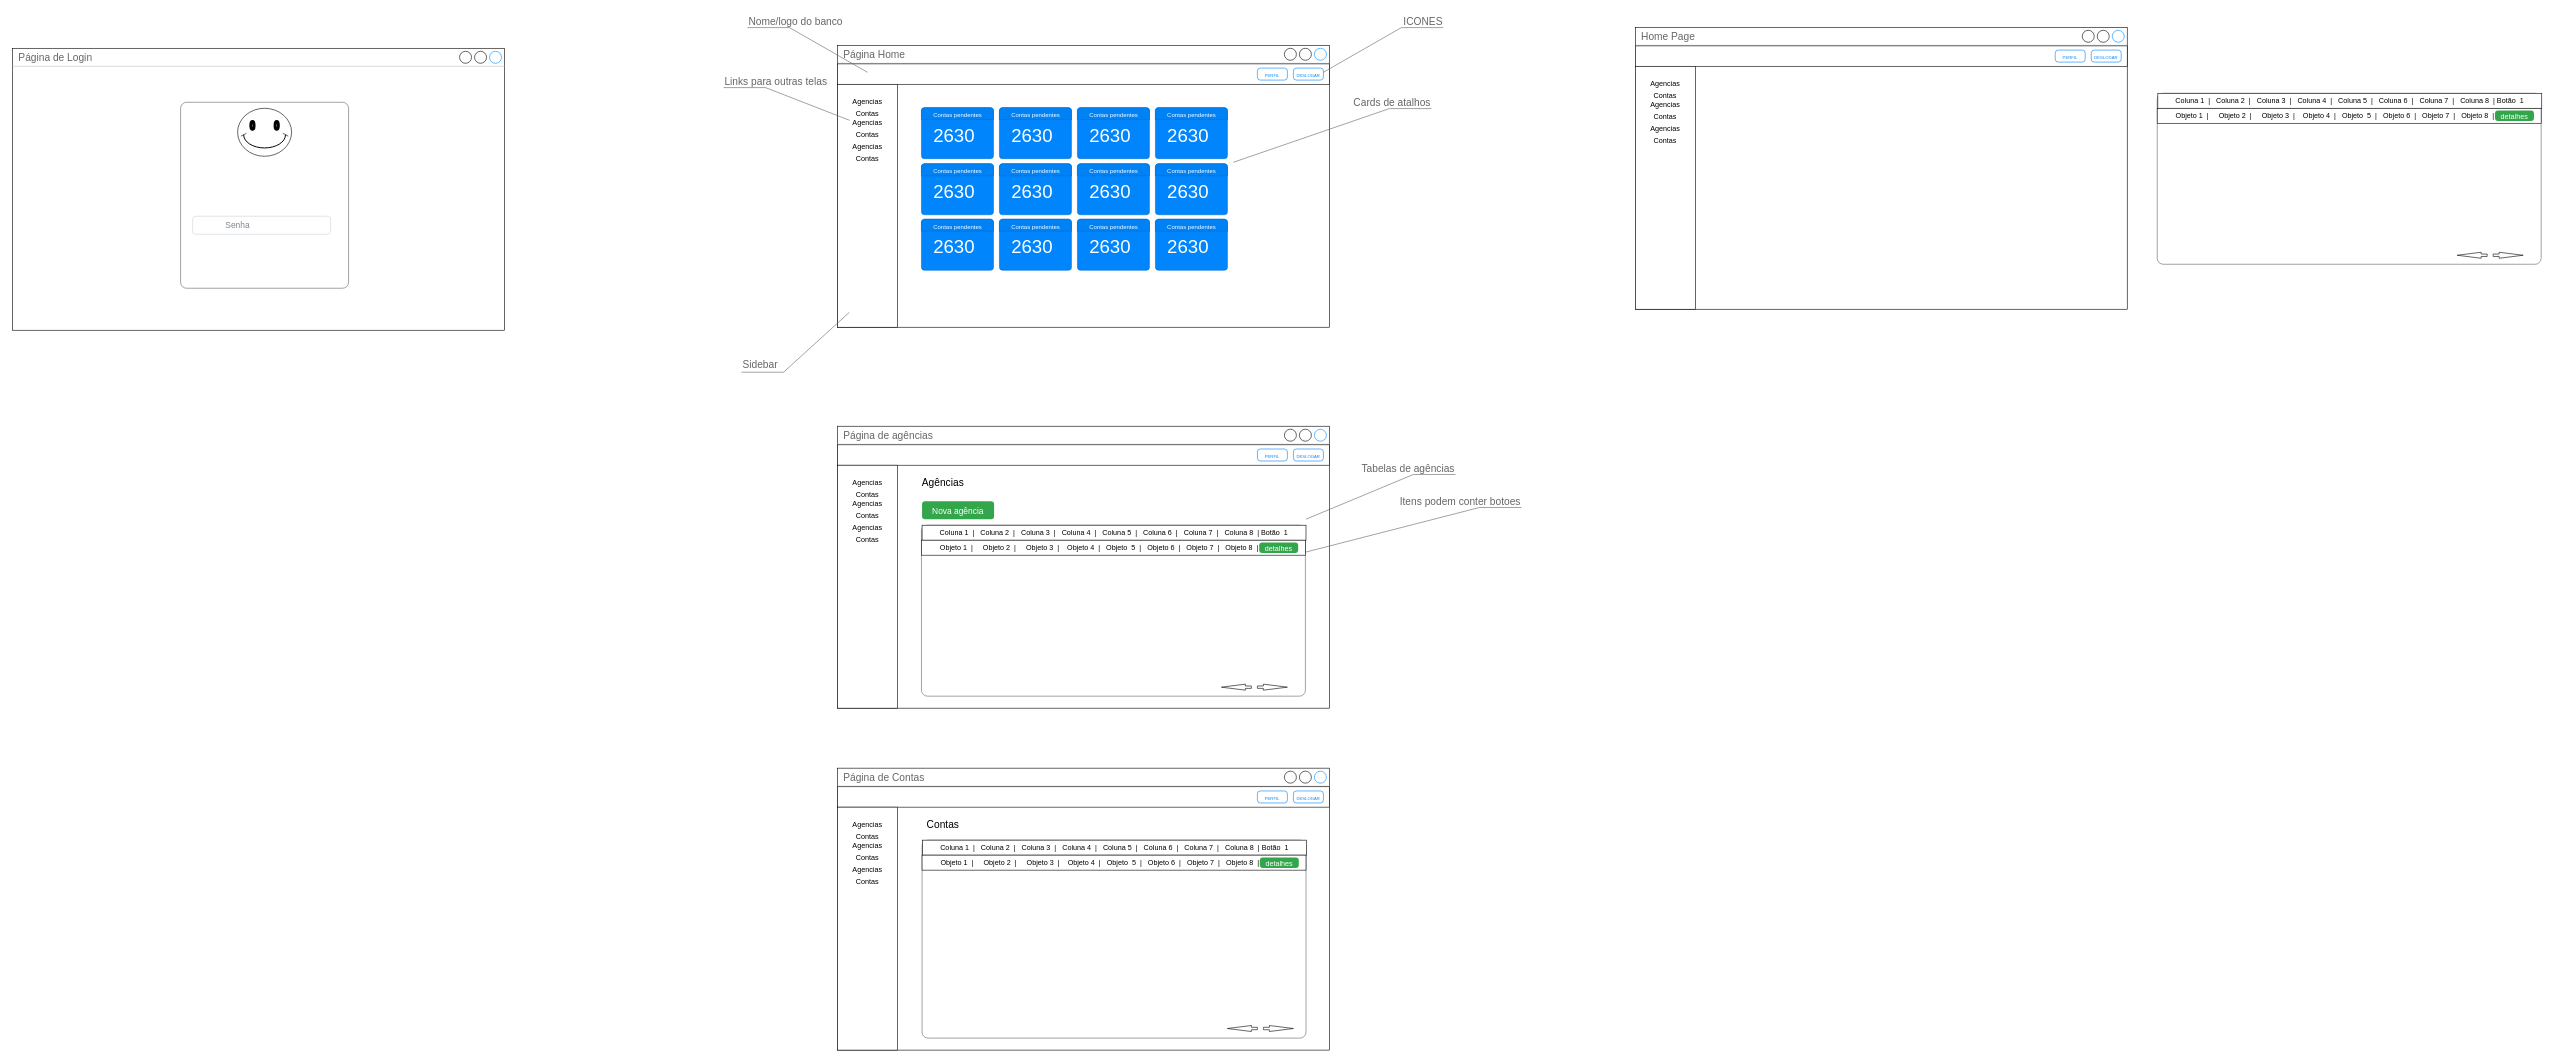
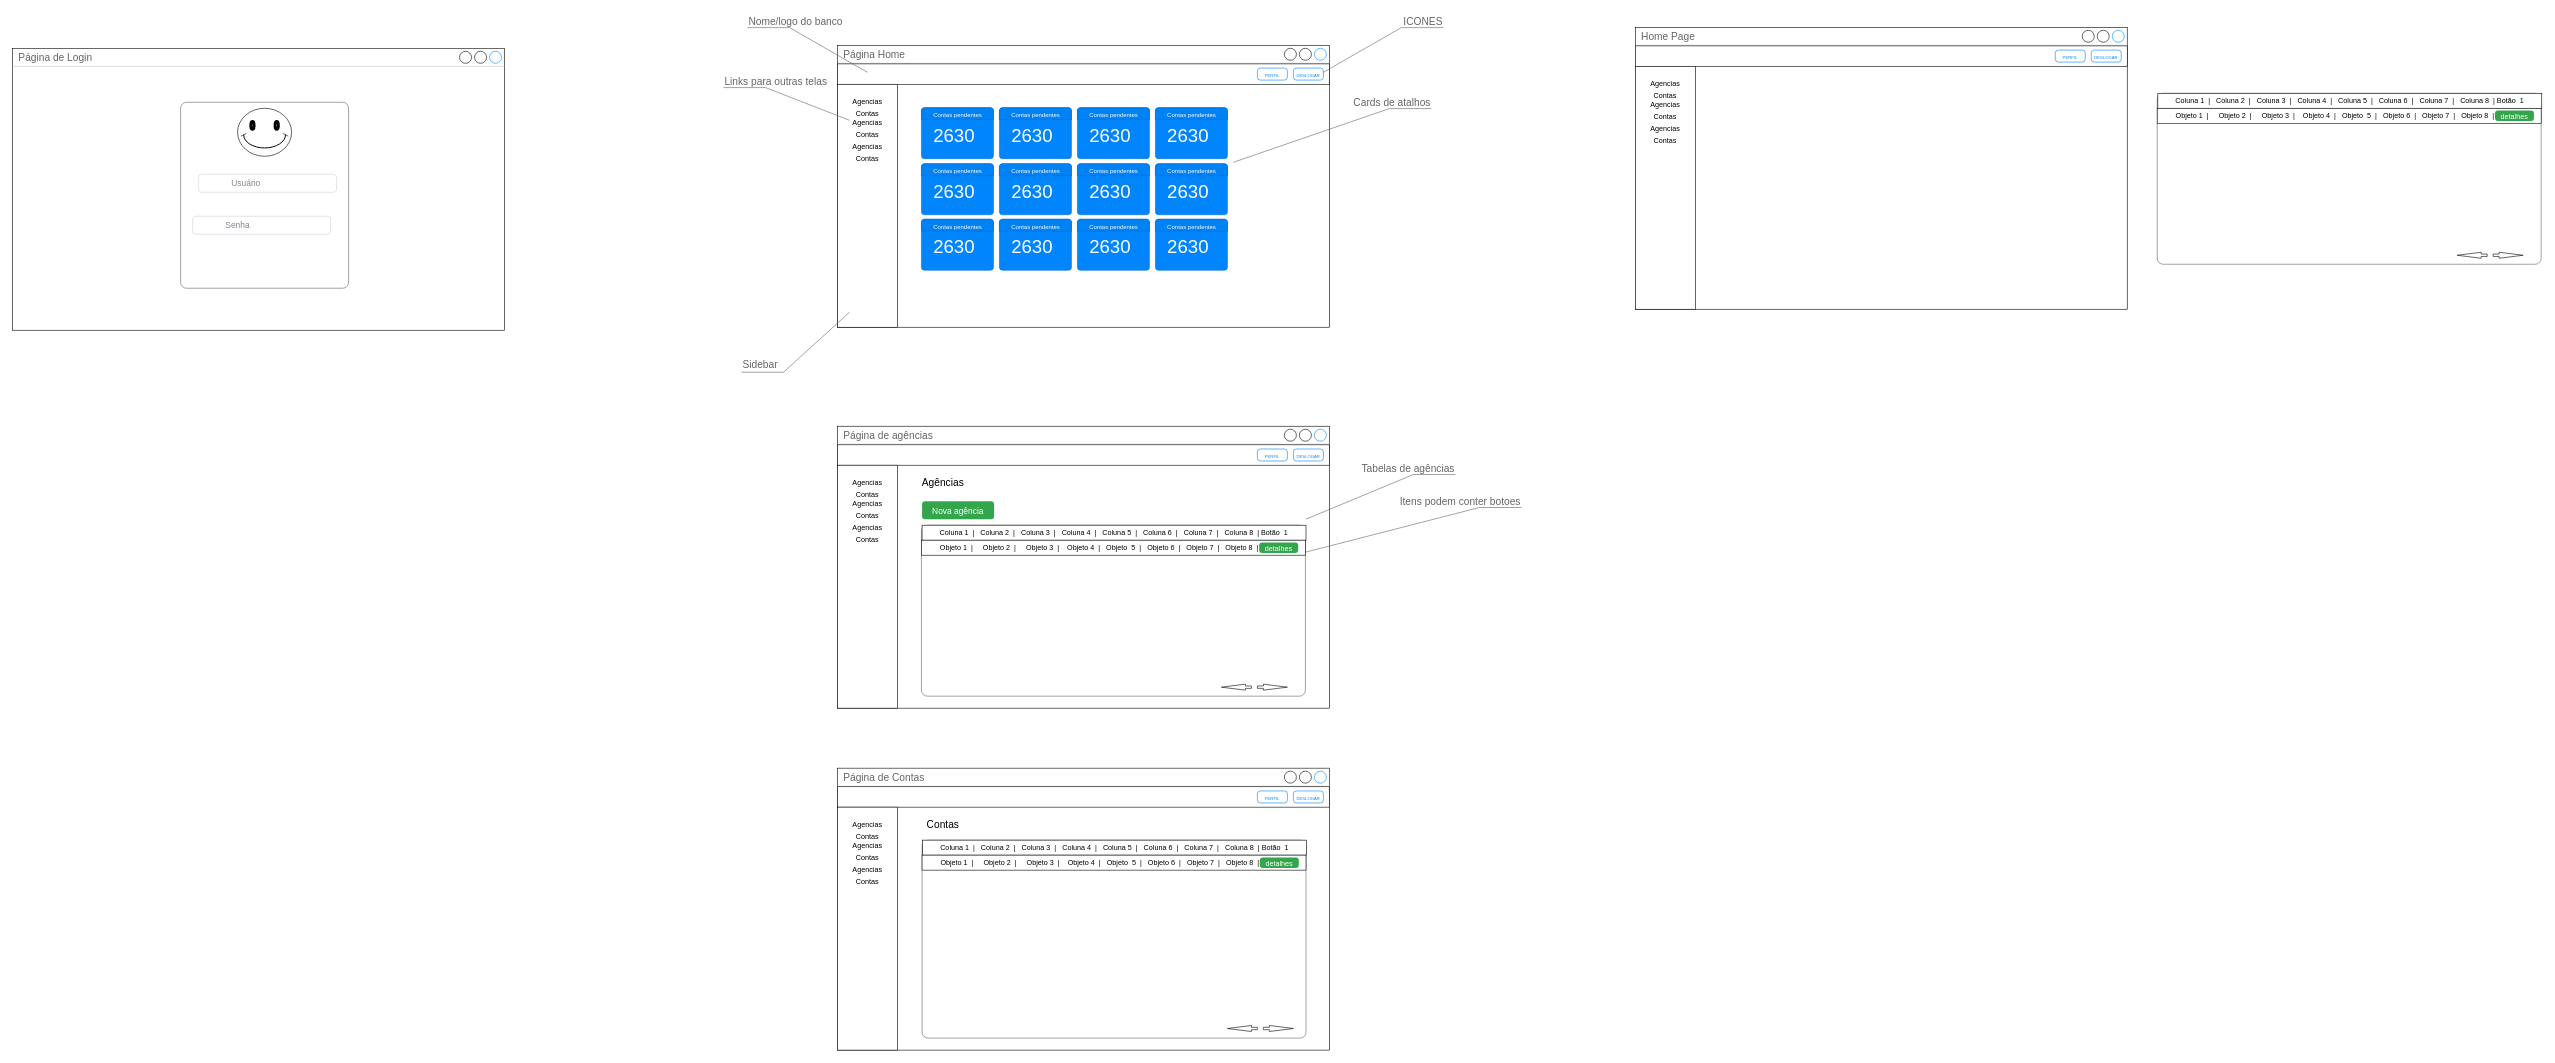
node "Usuário": added
